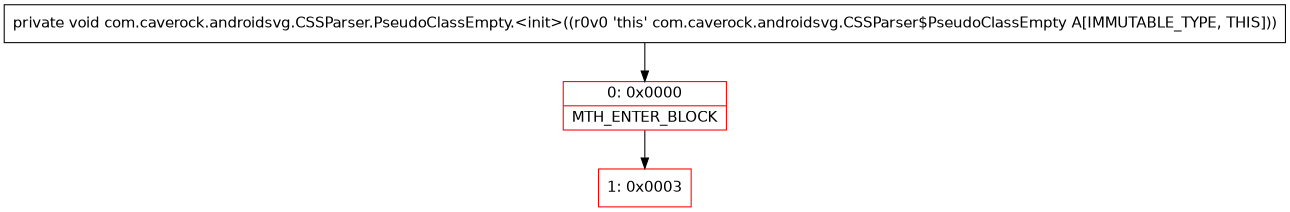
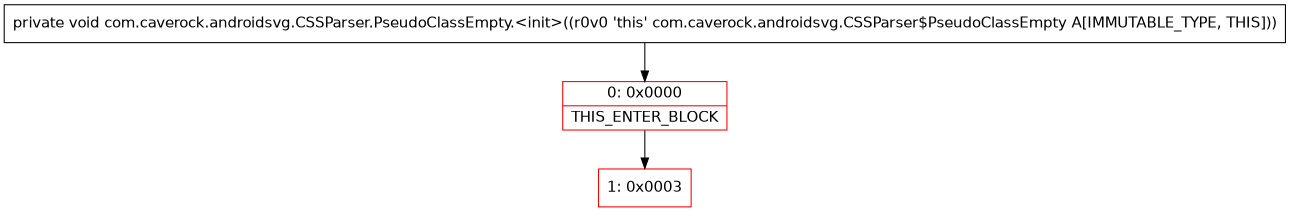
node "0: 0x0000": text "MTH_ENTER_BLOCK" -> "THIS_ENTER_BLOCK"
